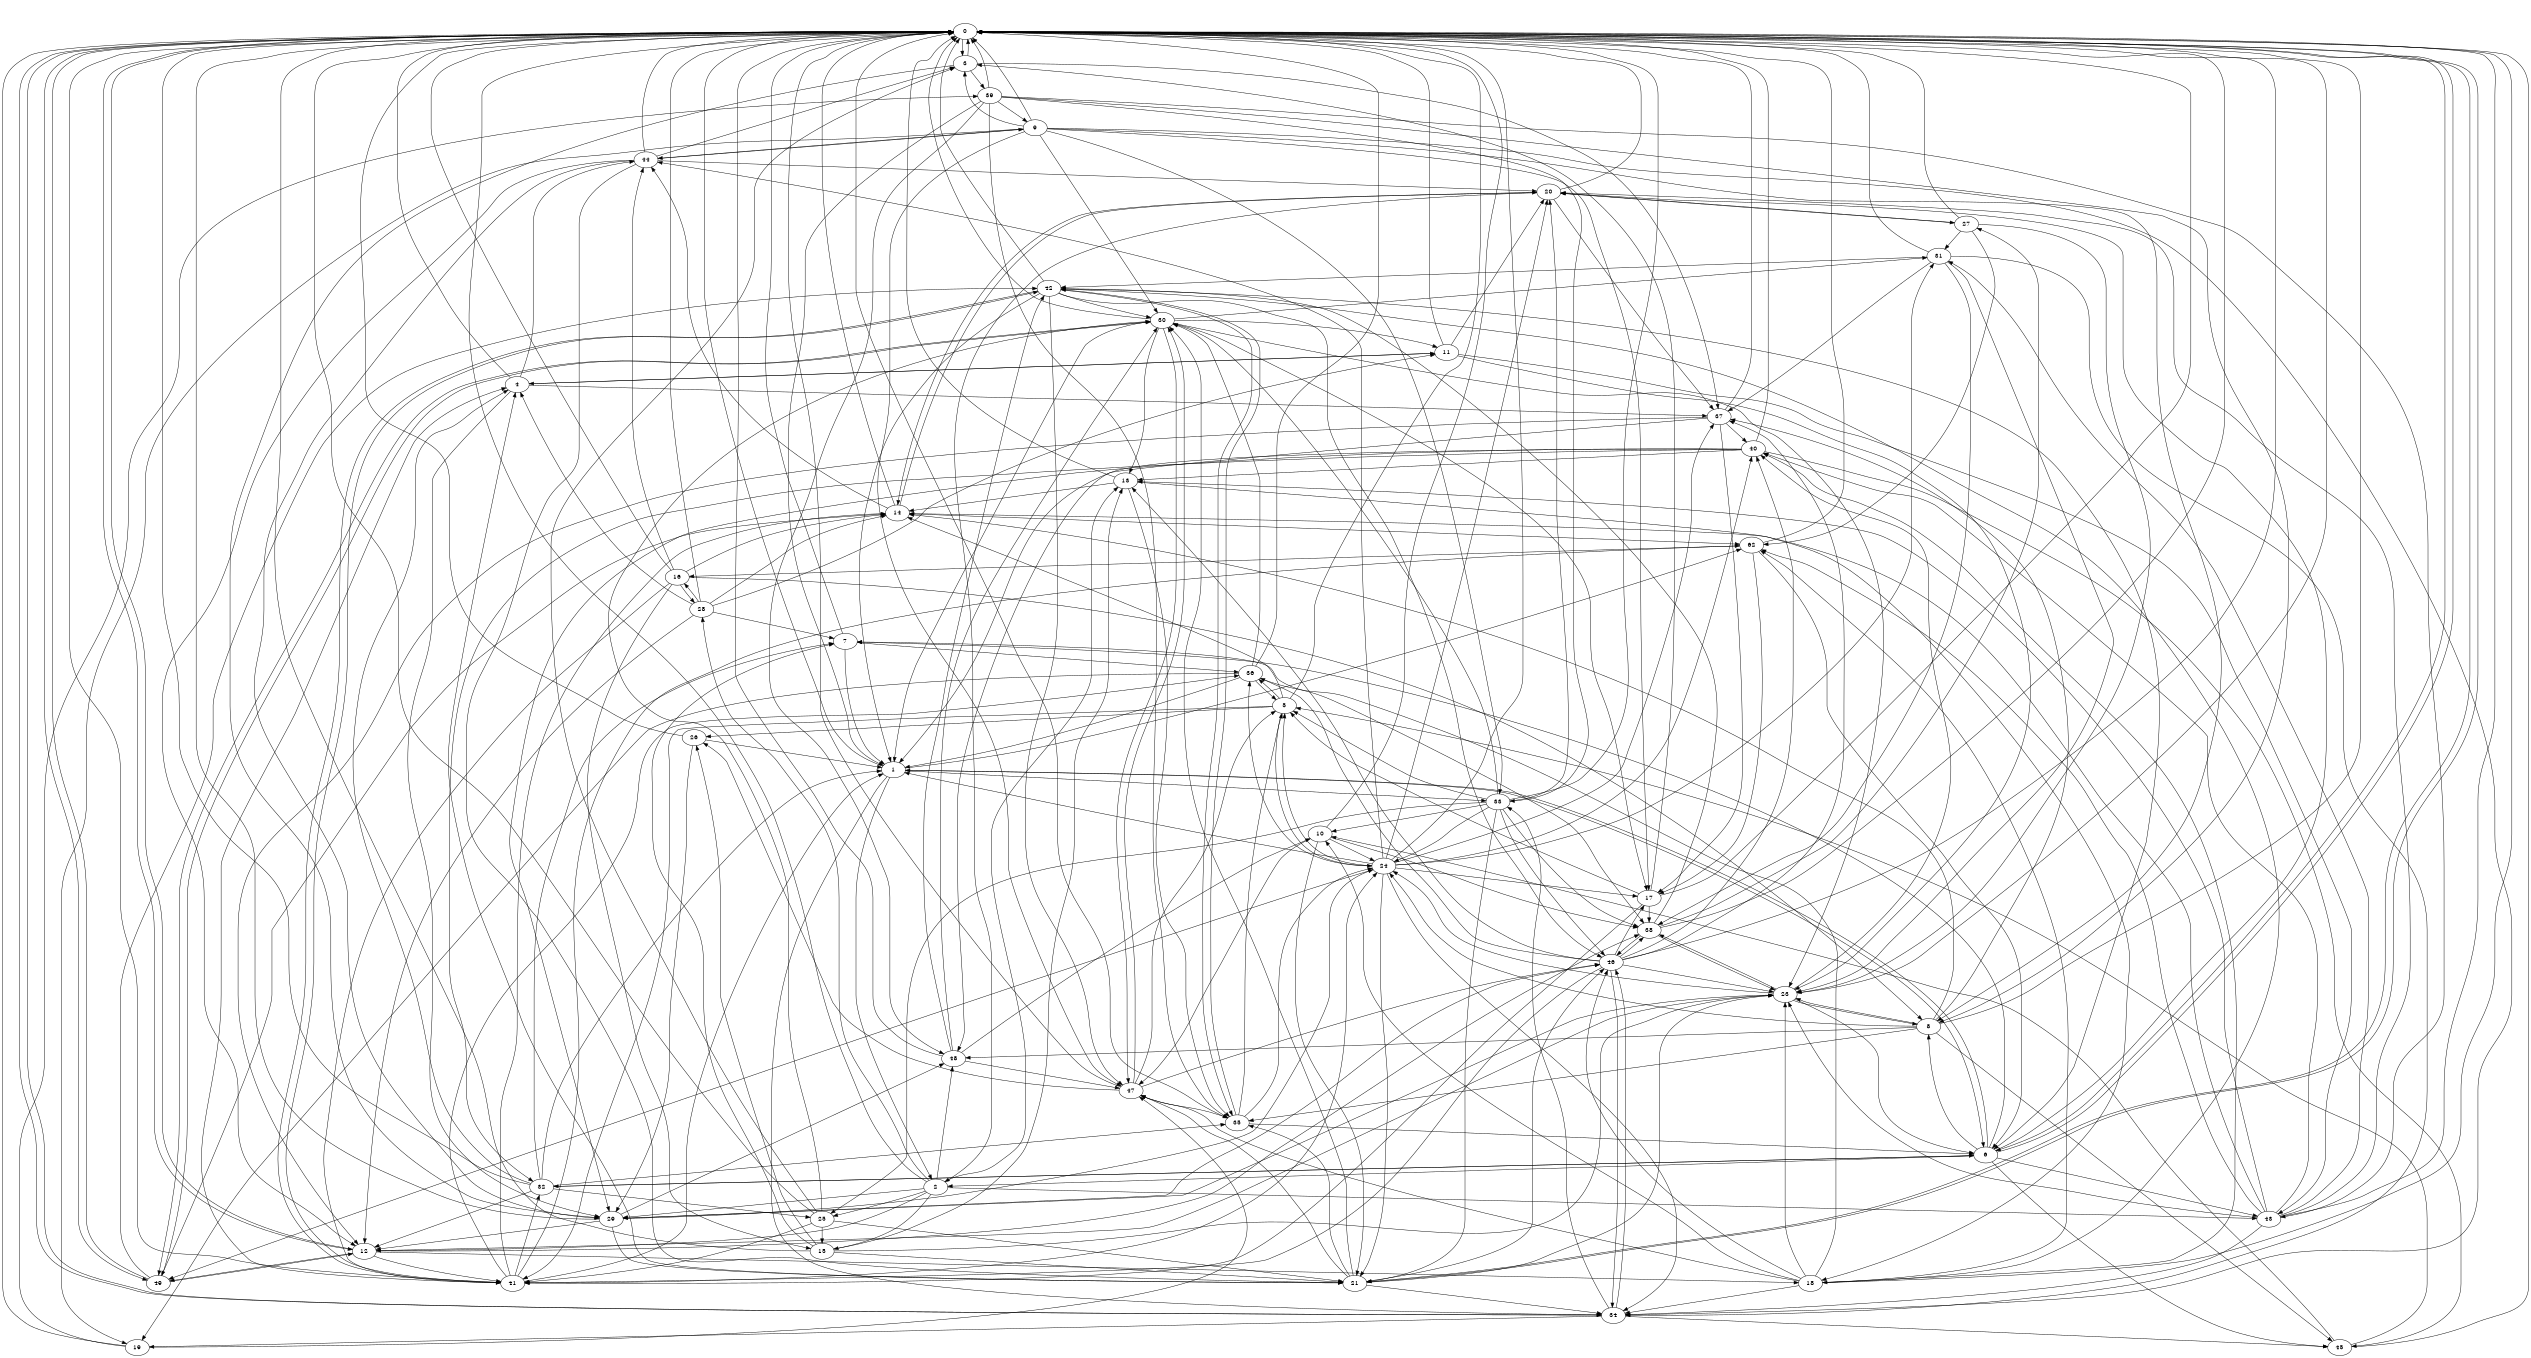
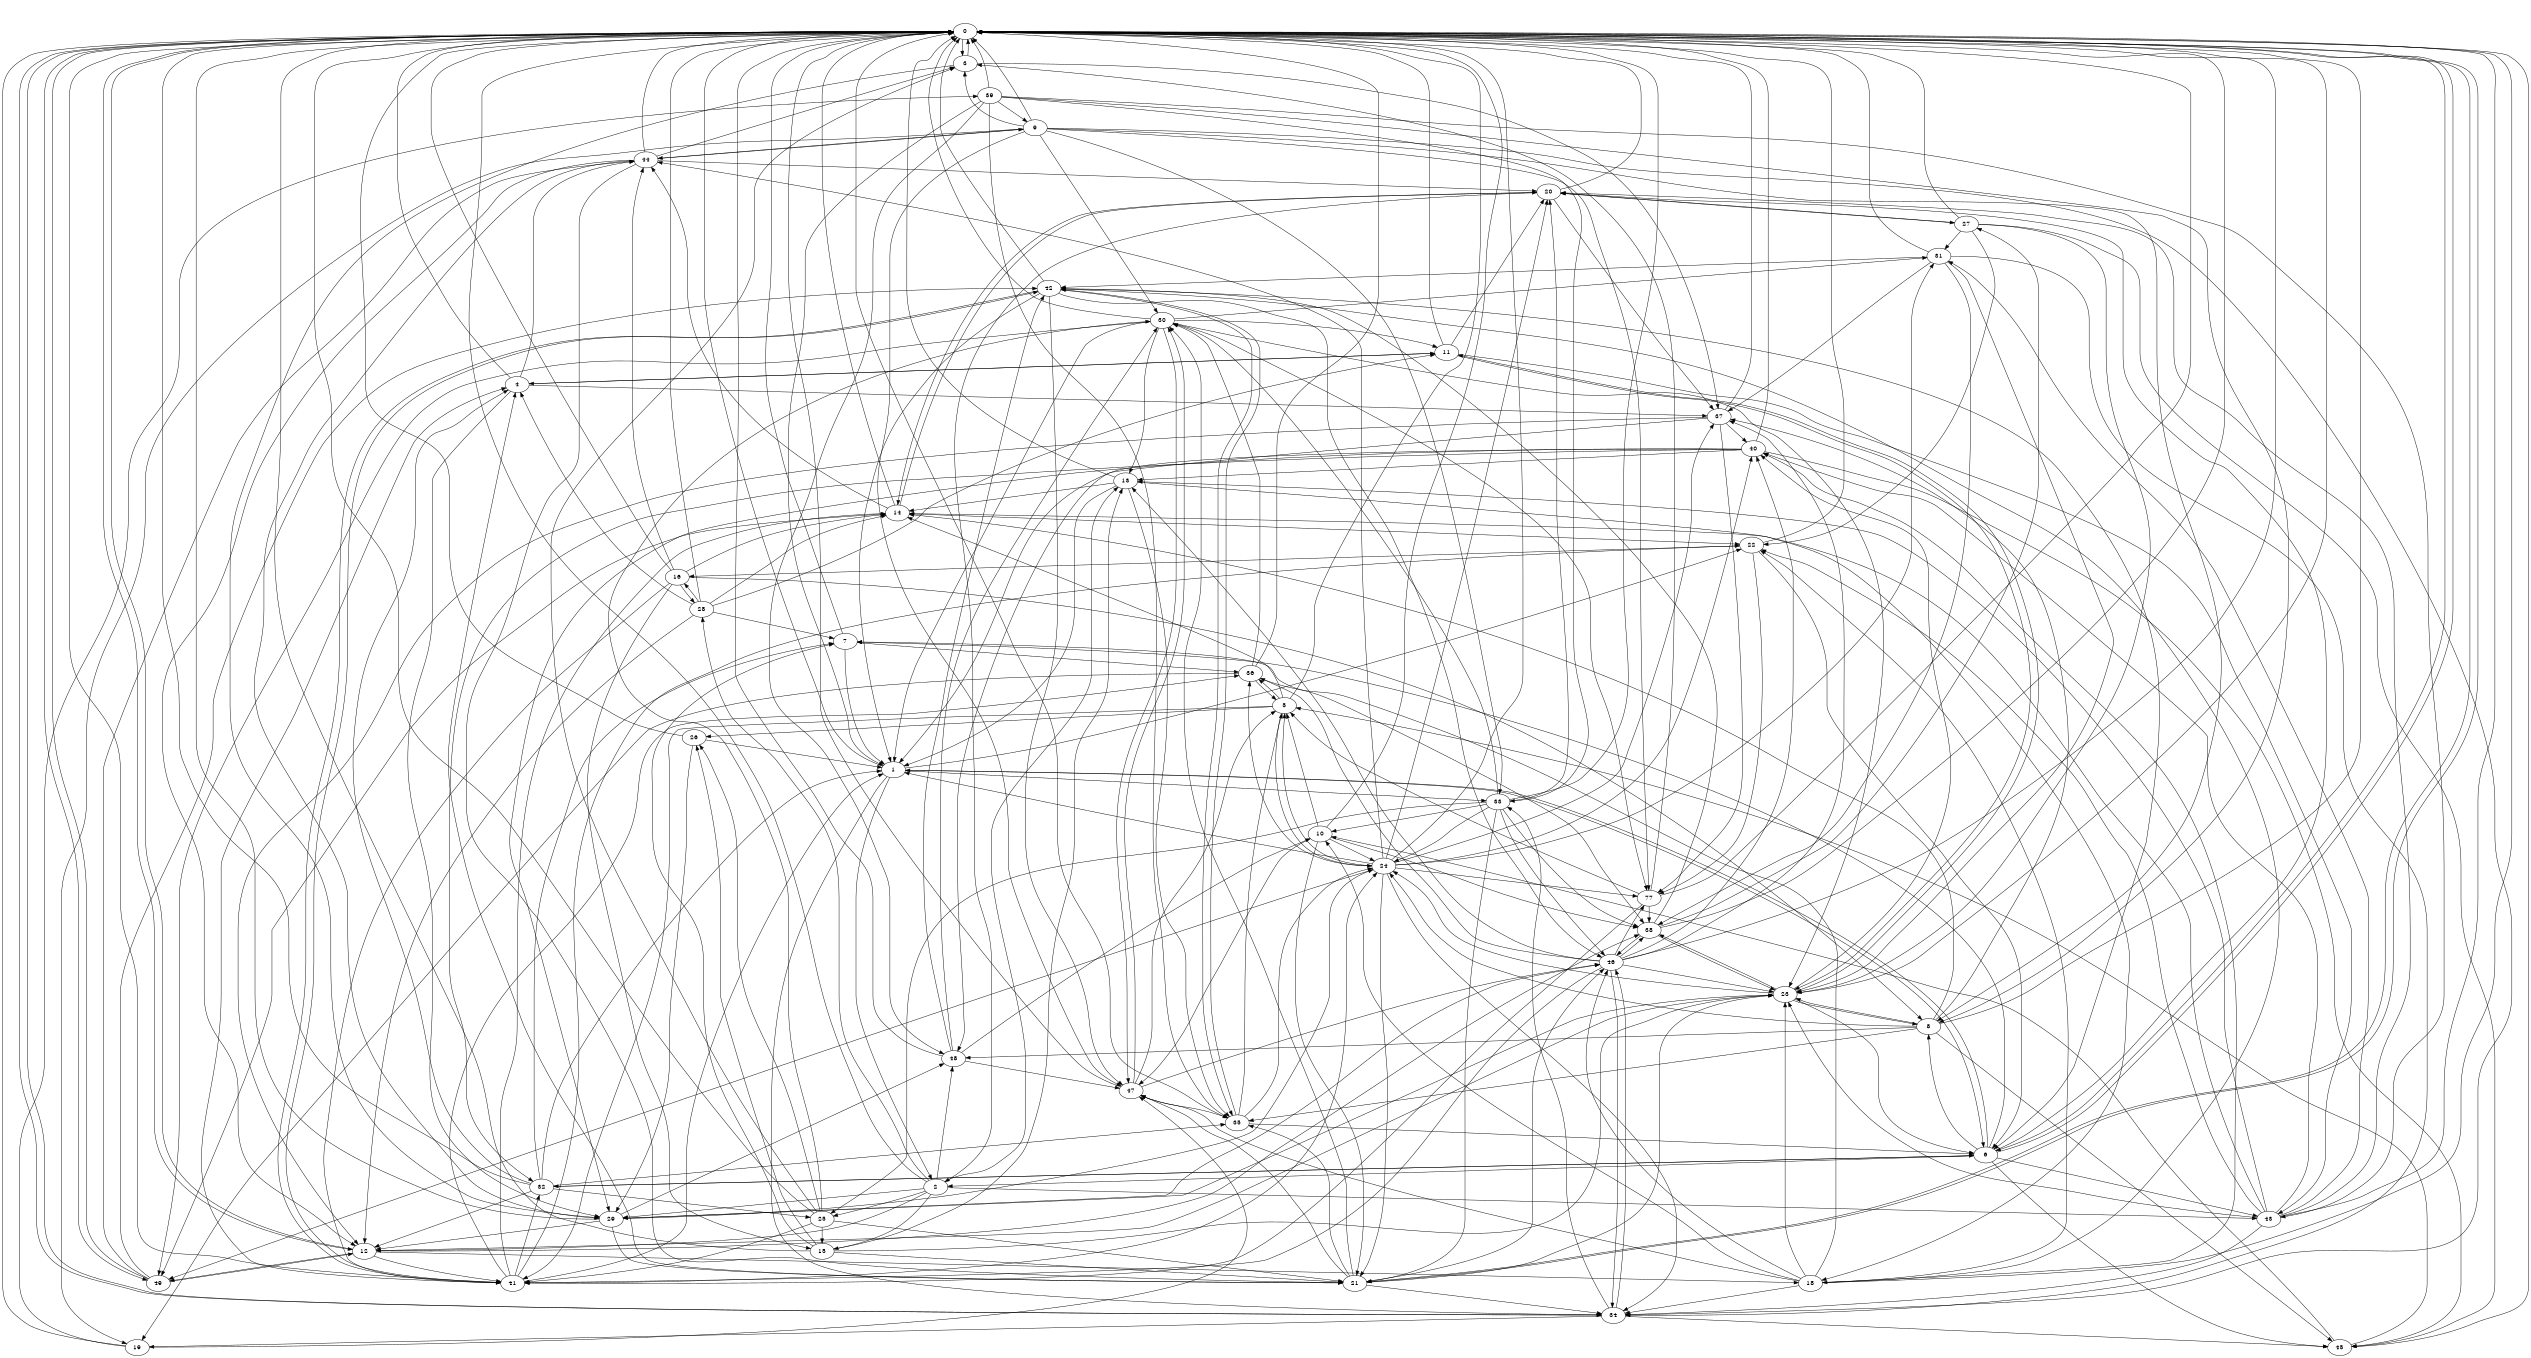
edge "3" -> "39": removed
edge "42" -> "30": removed
edge "49" -> "30": now "49" -> "44"
node "62": label "62" -> "22"
edge "23" -> "11": added
edge "27" -> "45": added
edge "36" -> "1": now "13" -> "1"
edge "33" -> "5": now "10" -> "5"
node "17": label "17" -> "77"
edge "47" -> "26": now "25" -> "26"
